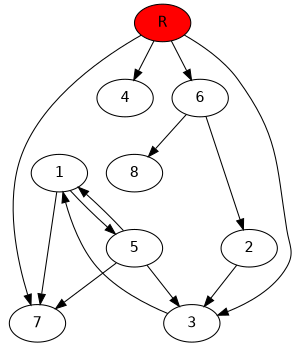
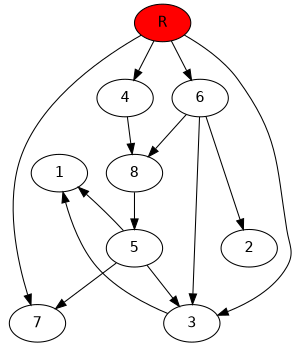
edge "4" -> "8": added
edge "1" -> "5": now "8" -> "5"
edge "1" -> "7": removed
edge "2" -> "3": now "6" -> "3"
